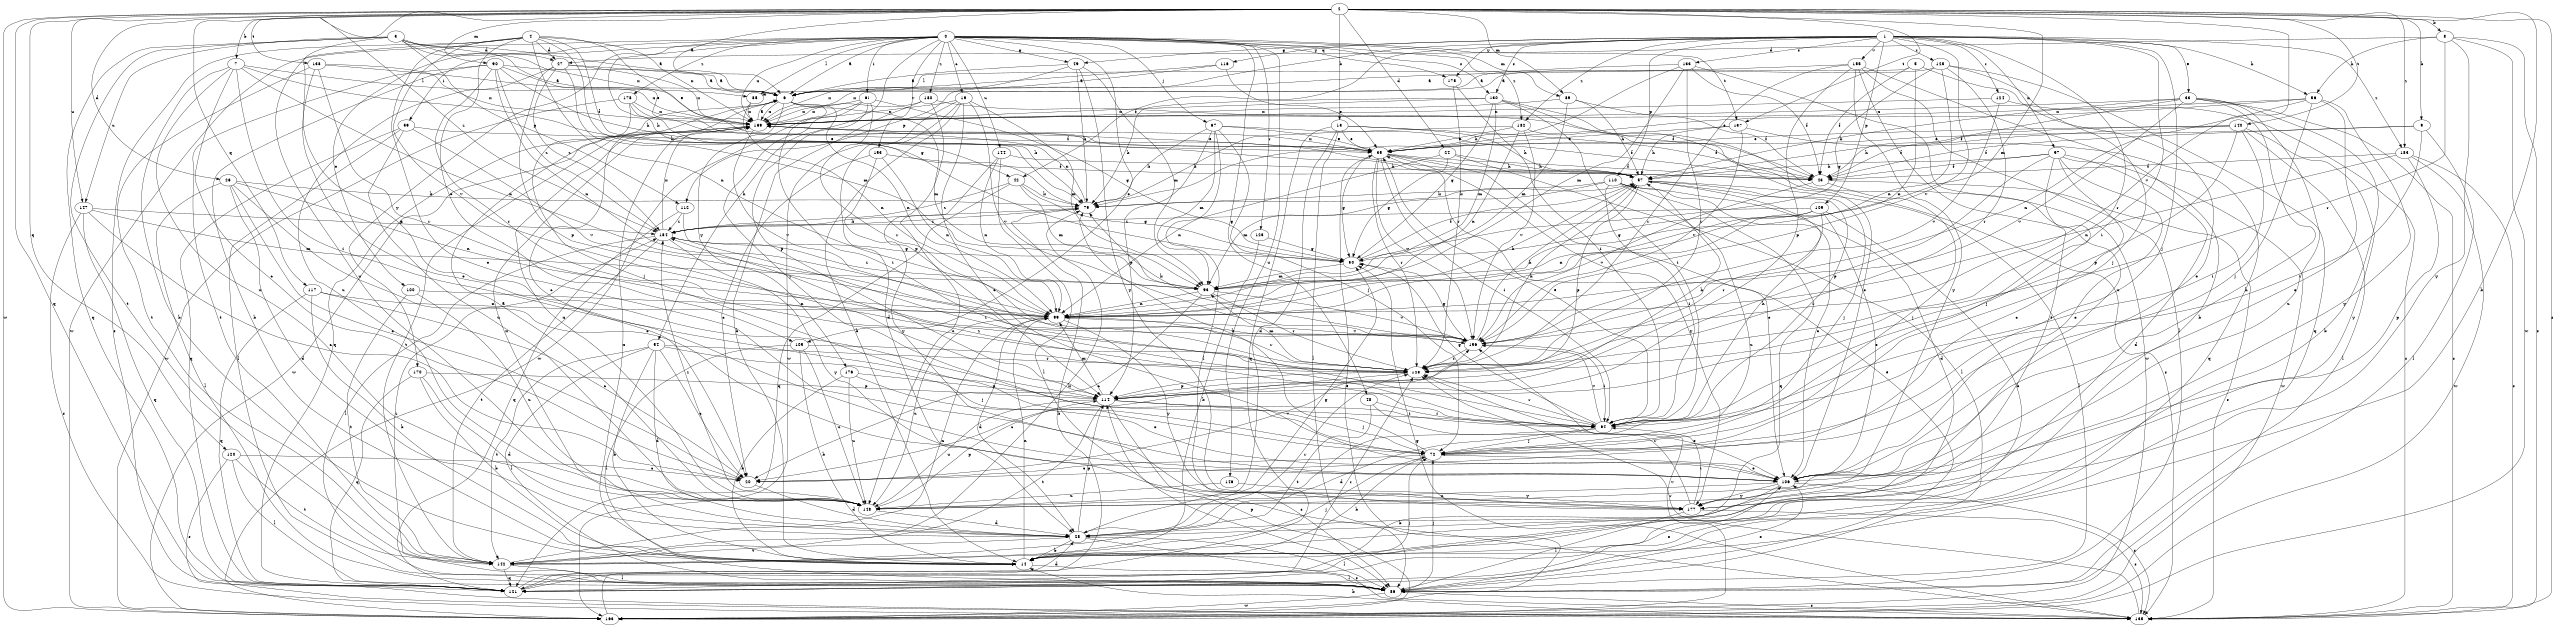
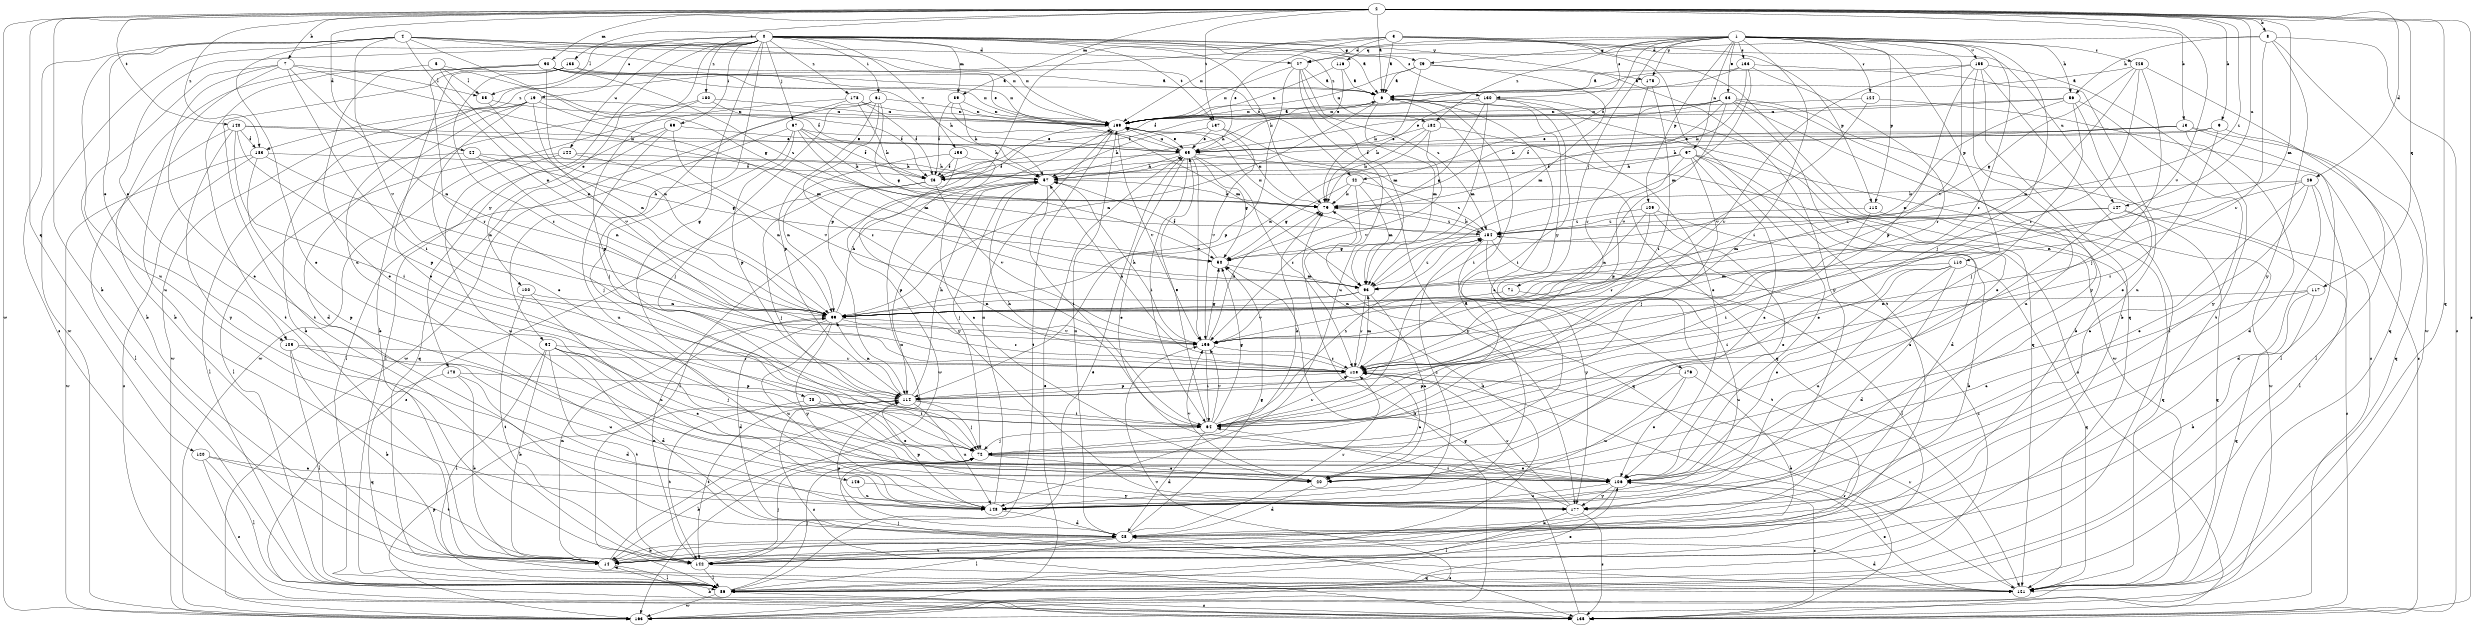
node "125": label "125" -> "425"
edge "140" -> "43": now "140" -> "183"
edge "110" -> "79": now "33" -> "79"
edge "109" -> "50": removed, label "g"
node "123": removed
node "71": added
edge "33" -> "106": label "h" -> "o"
